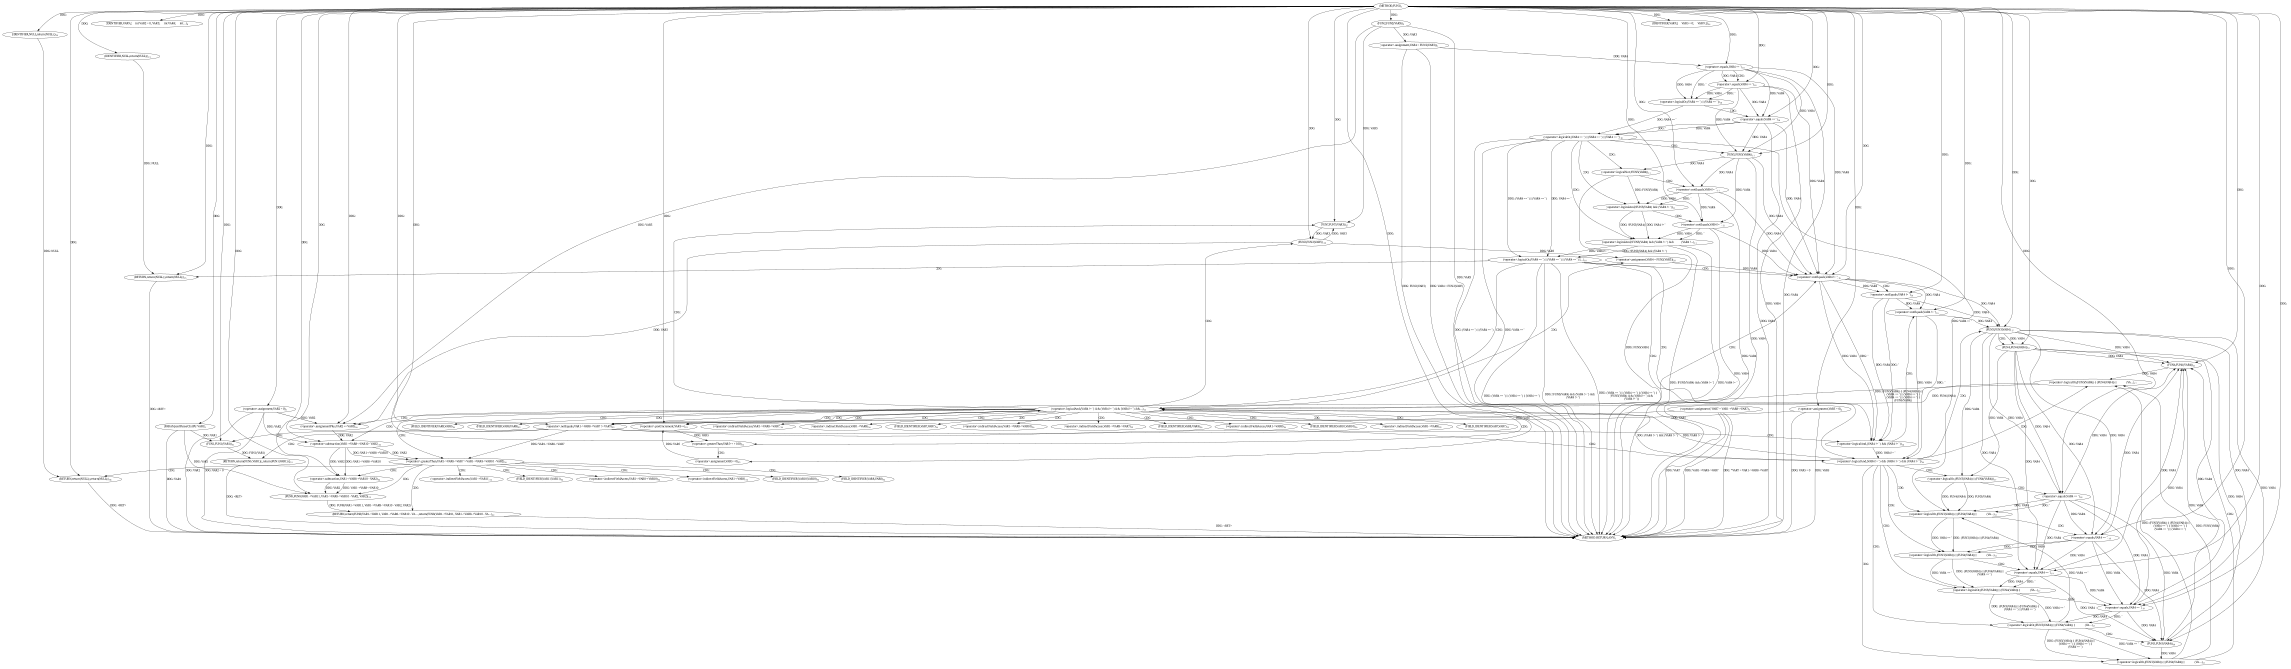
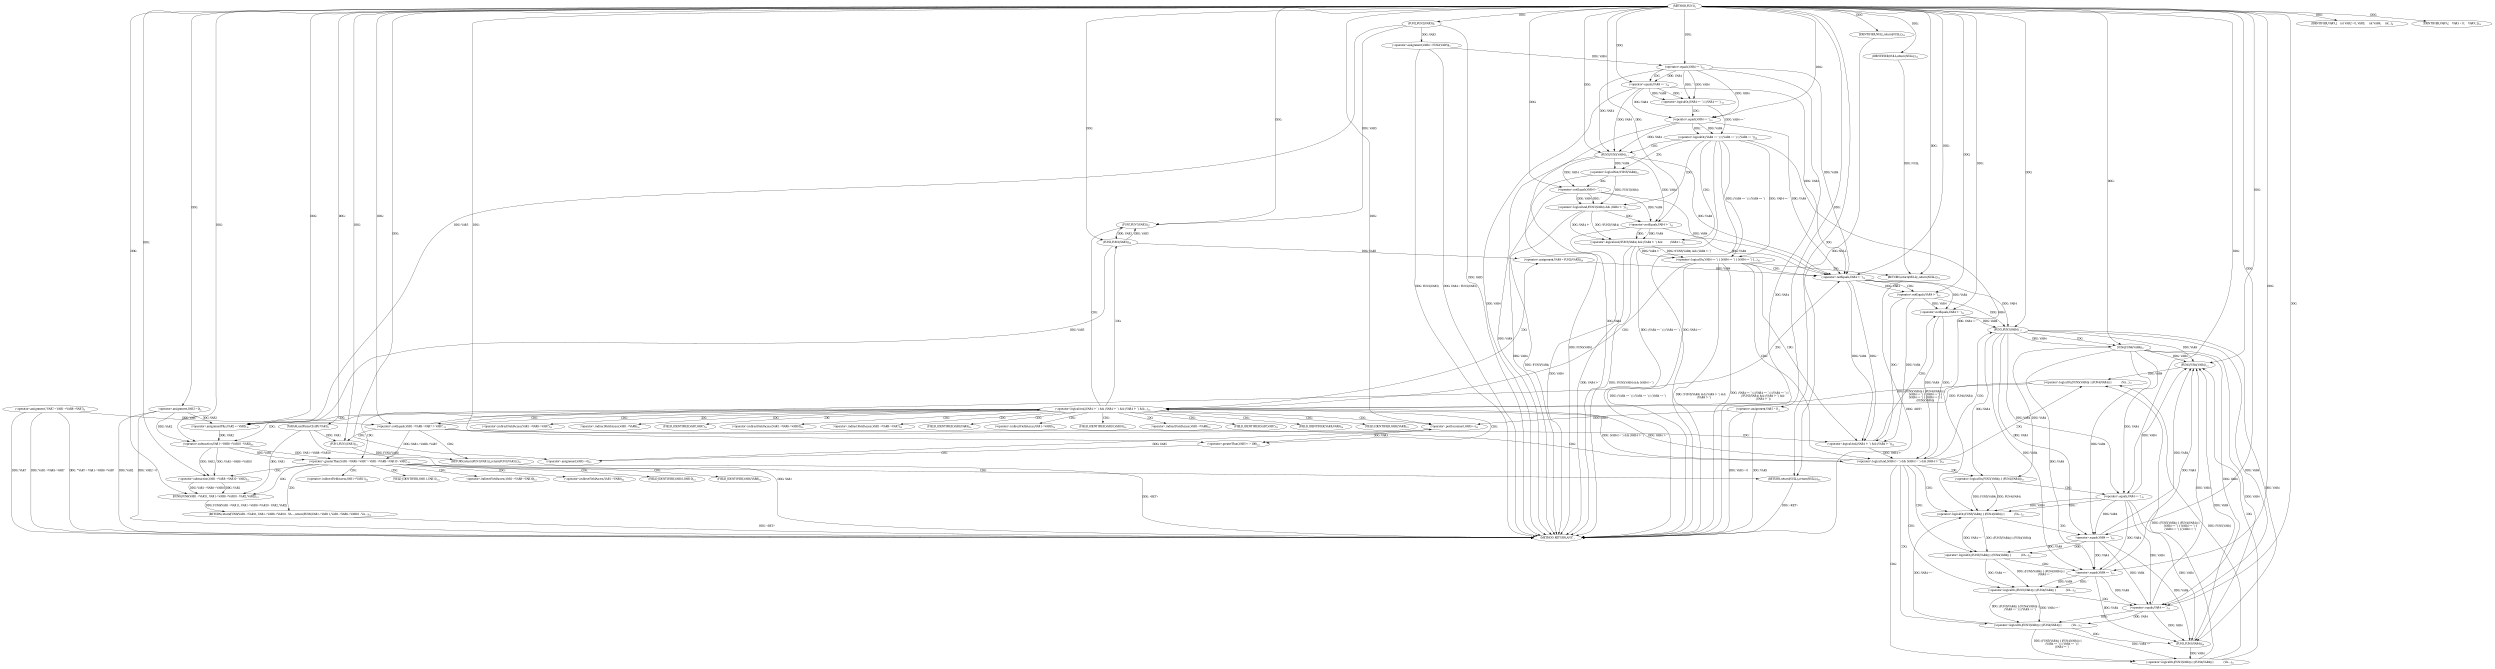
edge "(<operator>.logicalAnd,!FUN3(VAR4) && (VAR4 != ''))" -> "(METHOD_RETURN,ANY)": added, label "DDG: !FUN3(VAR4)"
